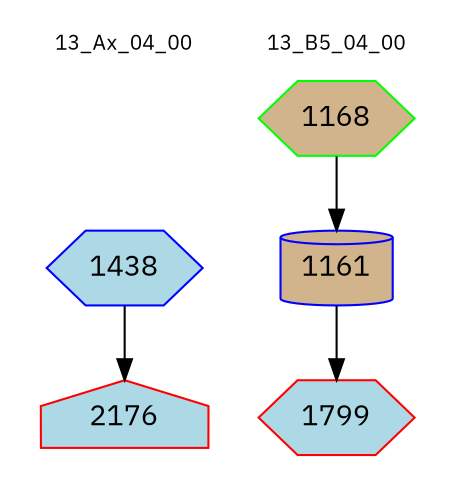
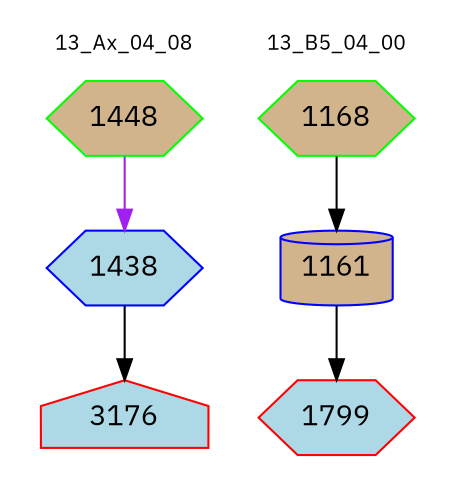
cluster "13_Ax_04_00": label "13_Ax_04_00" -> "13_Ax_04_08"
node "1448": added
node "2176": label "2176" -> "3176"
